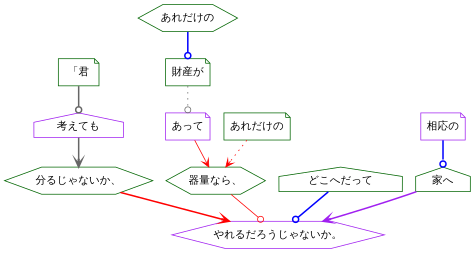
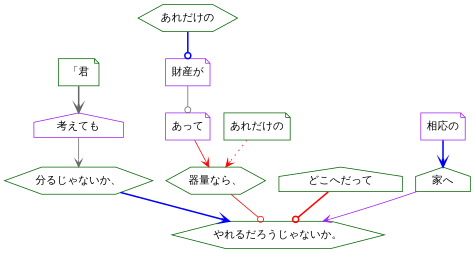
node "財産が": color darkgreen -> purple
edge "「君" -> "考えても": arrowhead odot -> vee
edge "財産が" -> "あって": style dotted -> solid
edge "考えても" -> "分るじゃないか、": style bold -> solid
edge "相応の" -> "家へ": arrowhead odot -> vee
edge "どこへだって" -> "やれるだろうじゃないか。": color blue -> red
edge "分るじゃないか、" -> "やれるだろうじゃないか。": color red -> blue
edge "家へ" -> "やれるだろうじゃないか。": style bold -> solid
node "やれるだろうじゃないか。": color purple -> darkgreen
